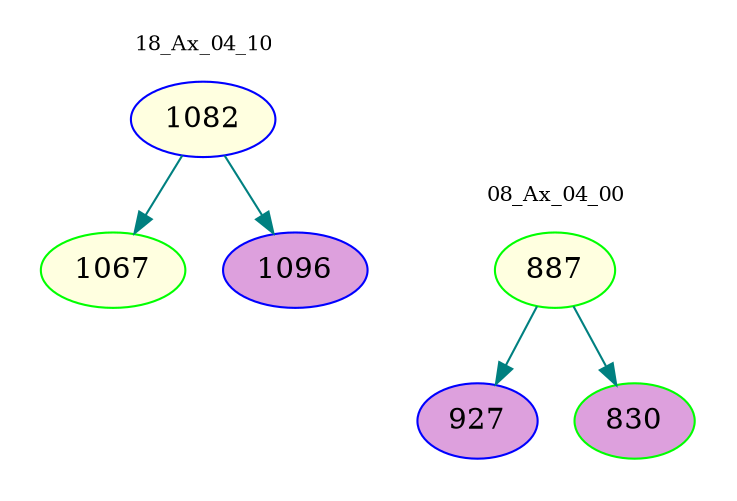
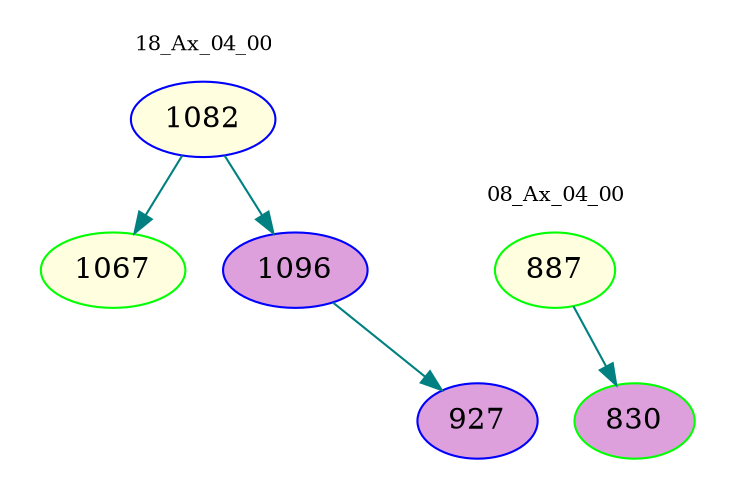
cluster "18_Ax_04_10": label "18_Ax_04_10" -> "18_Ax_04_00"
edge "887" -> "927": now "1096" -> "927"
